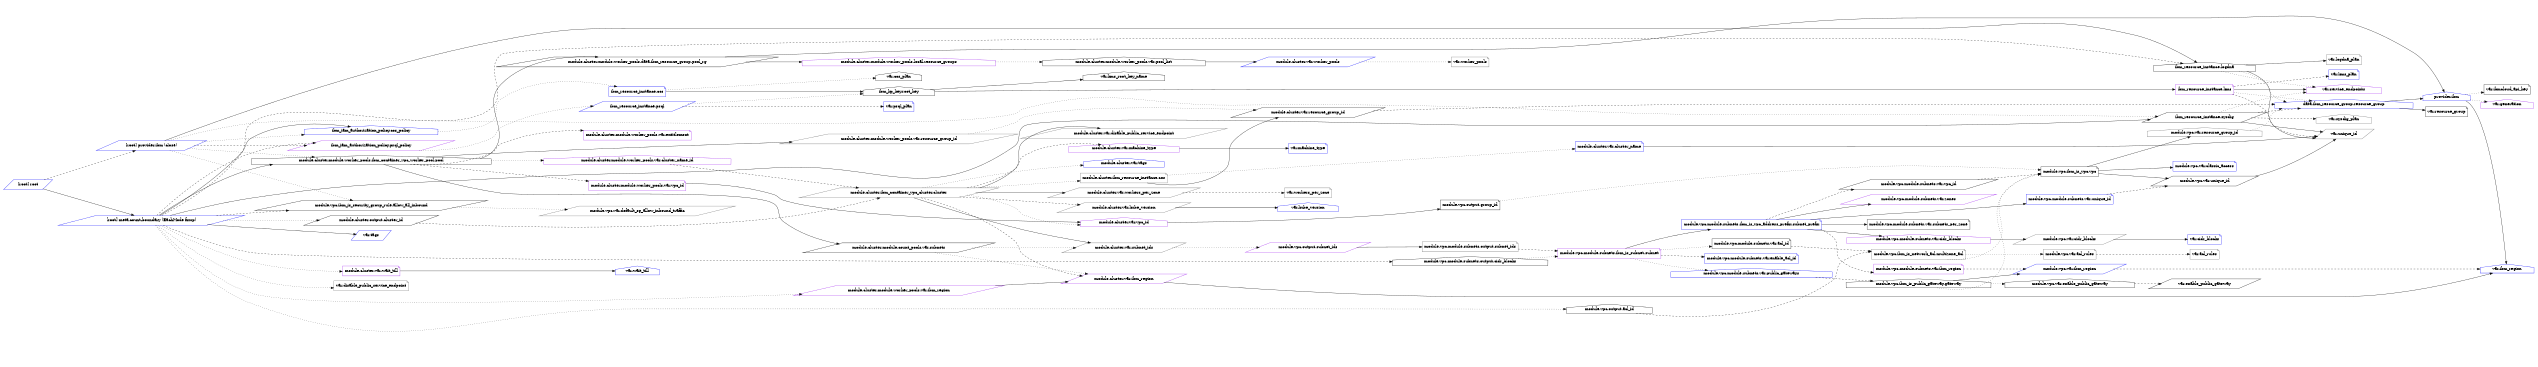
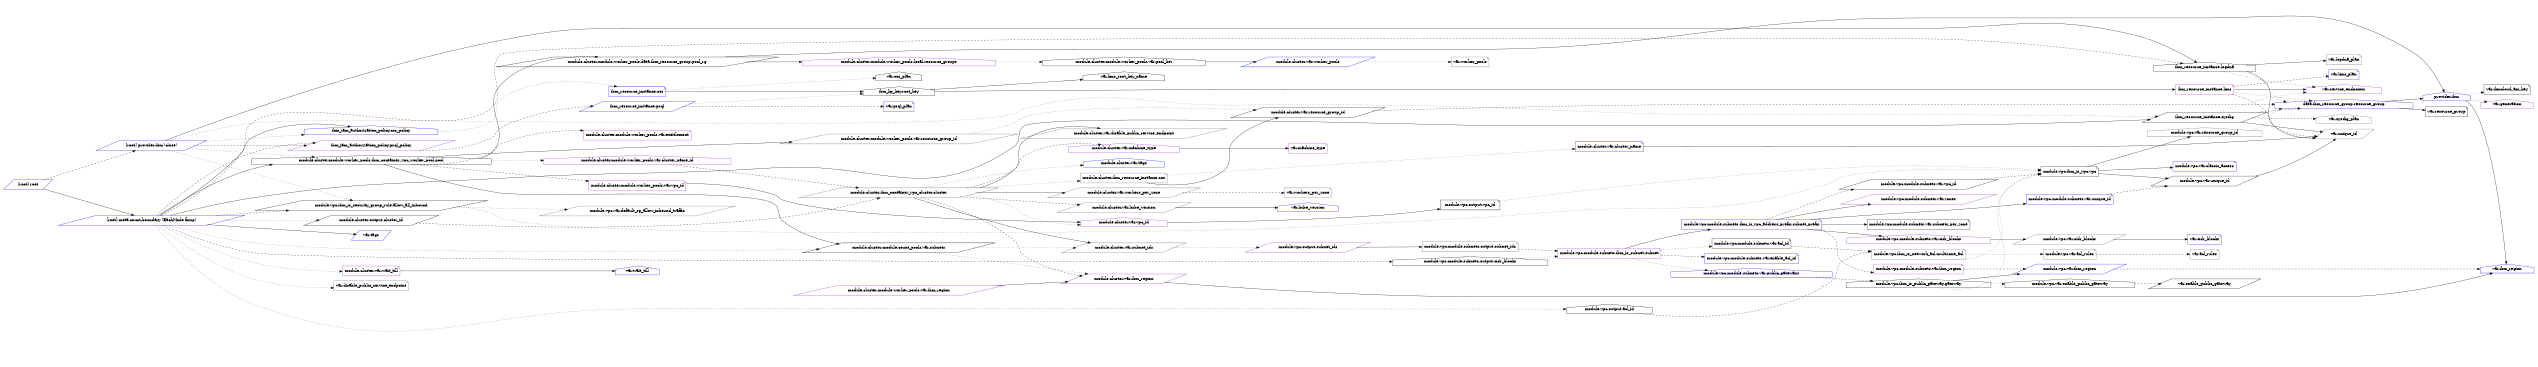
edge "ibm_iam_authorization_policy.psql_policy" -> "ibm_resource_instance.psql": style dotted -> dashed
node "var.machine_type": color blue -> purple
node "module.vpc.output.group_id": label "module.vpc.output.group_id" -> "module.vpc.output.vpc_id"
edge "module.vpc.ibm_is_security_group_rule.allow_all_inbound" -> "module.vpc.ibm_is_vpc.vpc": added
edge "[root] meta.count-boundary (EachMode fixup)" -> "module.cluster.module.worker_pools.var.ibm_region": now "[root] meta.count-boundary (EachMode fixup)" -> "module.cluster.module.count_pools.var.subnets"
